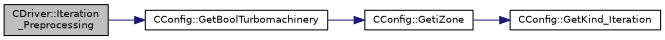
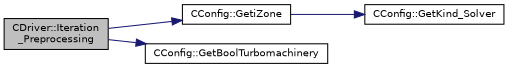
edge "CConfig::GetBoolTurbomachinery" -> "CConfig::GetiZone": now "CDriver::Iteration _Preprocessing" -> "CConfig::GetiZone"
node "CConfig::GetKind_Iteration": label "CConfig::GetKind_Iteration" -> "CConfig::GetKind_Solver"
